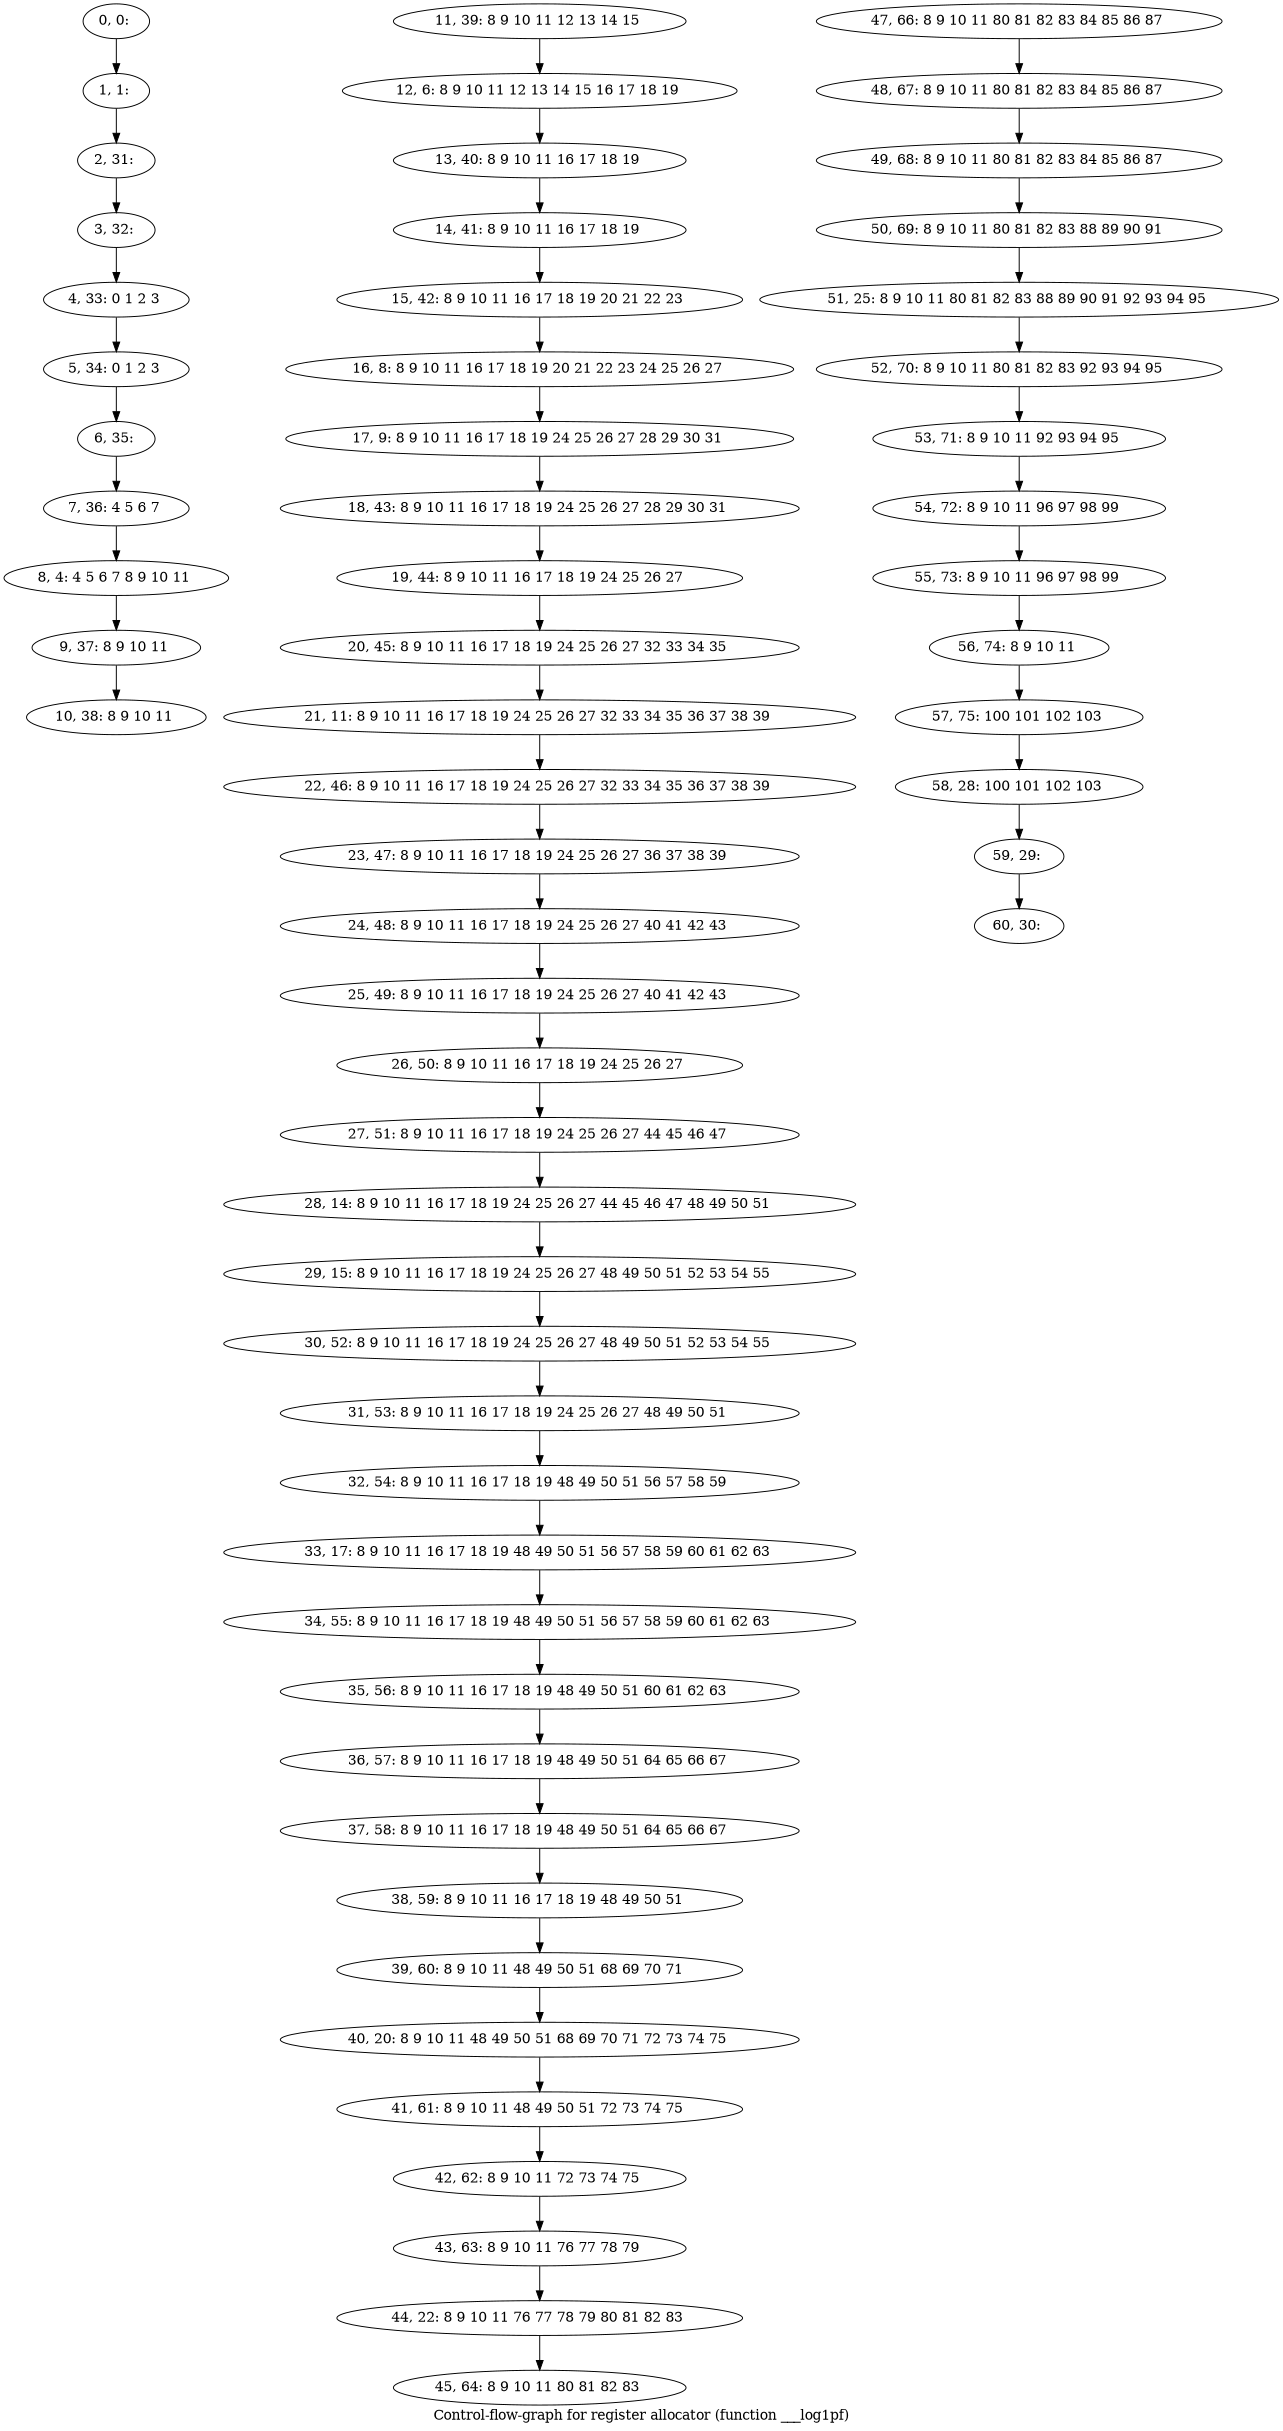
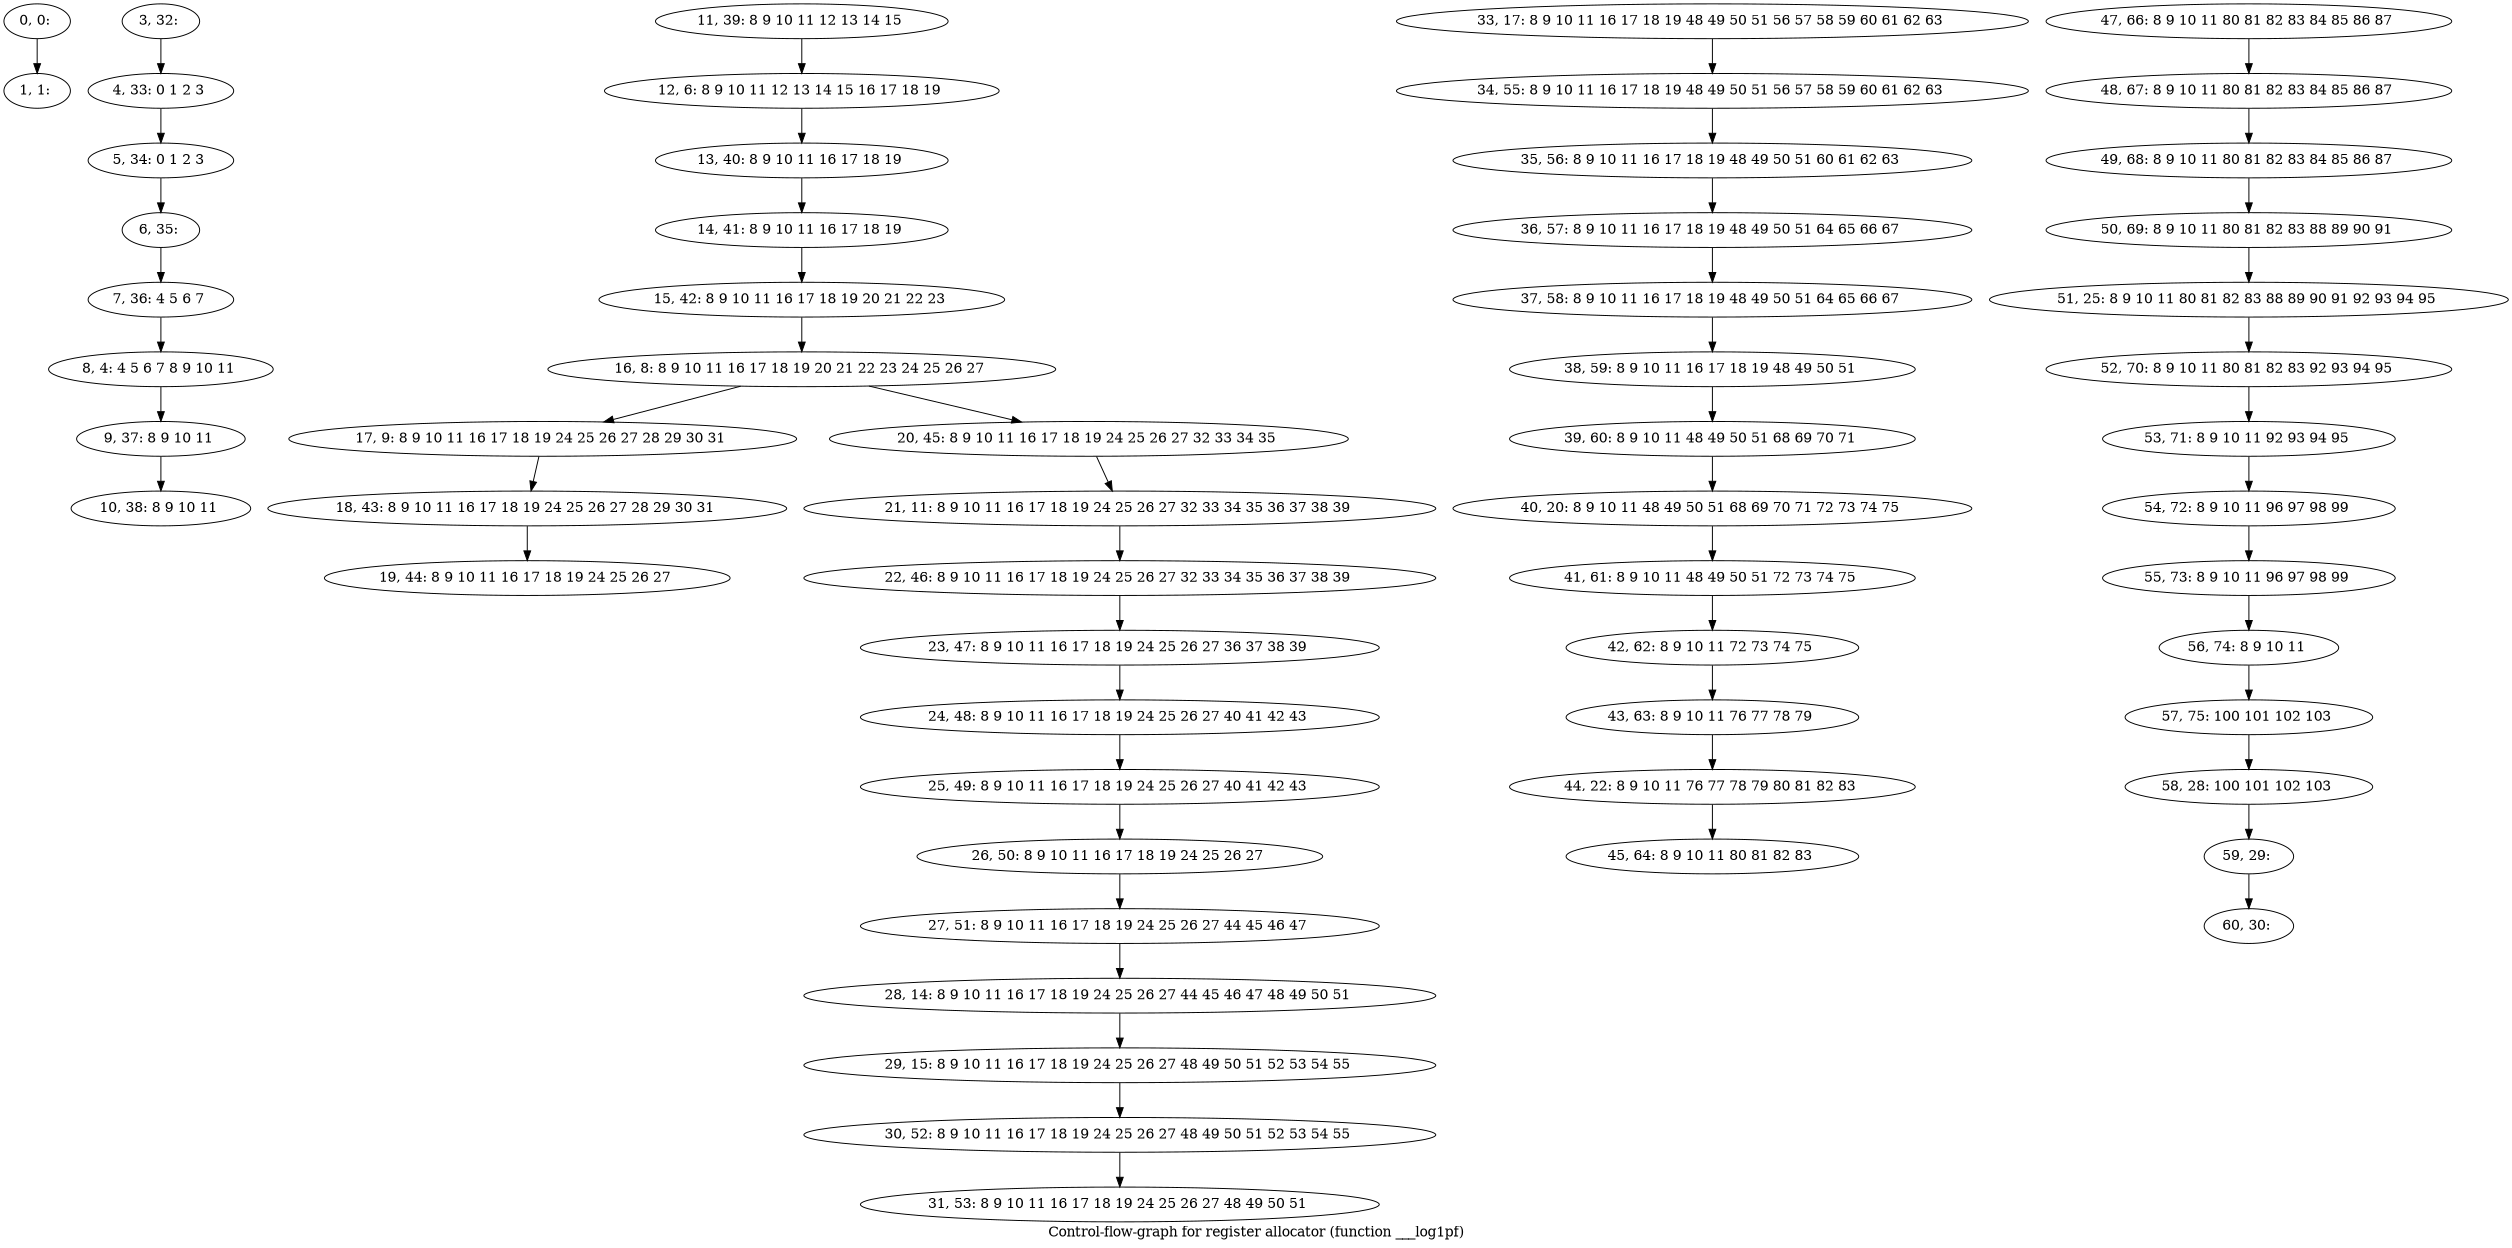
node "2, 31:": removed
edge "19, 44: 8 9 10 11 16 17 18 19 24 25 26 27" -> "20, 45: 8 9 10 11 16 17 18 19 24 25 26 27 32 33 34 35": now "16, 8: 8 9 10 11 16 17 18 19 20 21 22 23 24 25 26 27" -> "20, 45: 8 9 10 11 16 17 18 19 24 25 26 27 32 33 34 35"
node "32, 54: 8 9 10 11 16 17 18 19 48 49 50 51 56 57 58 59": removed
